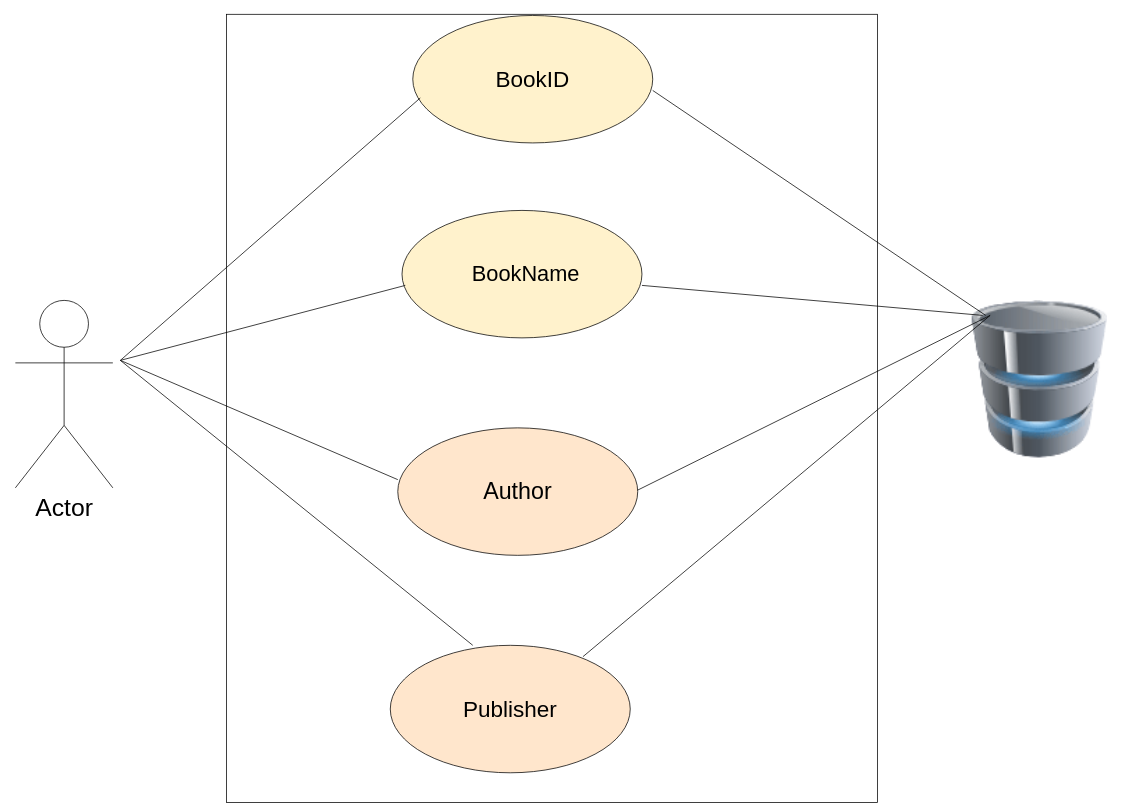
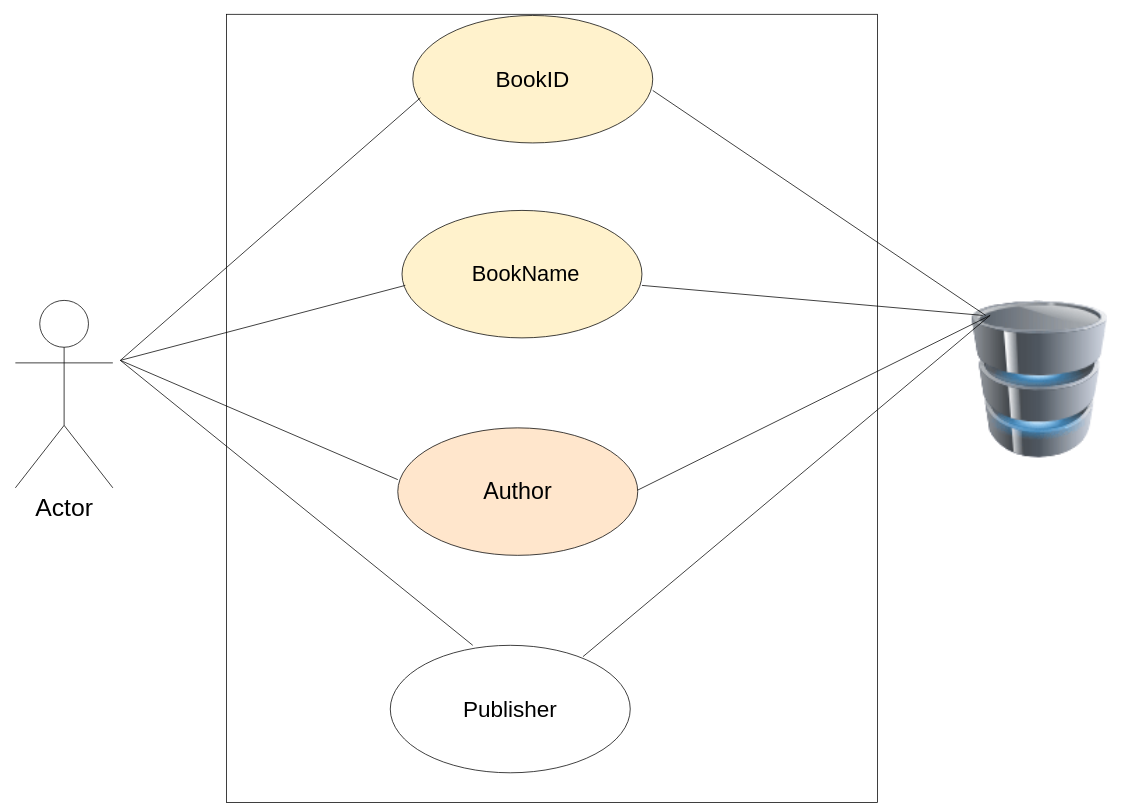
node "Publisher": fillcolor #ffe6cc -> #ffffff
